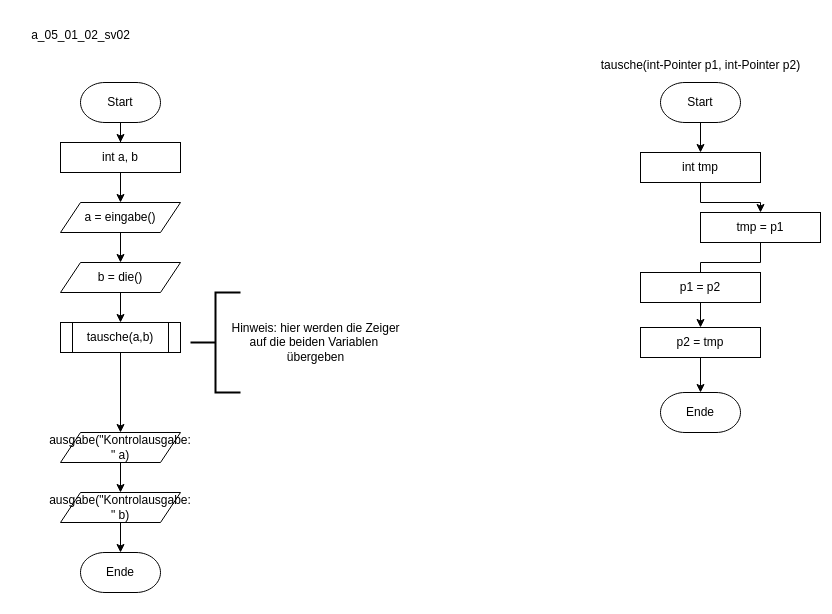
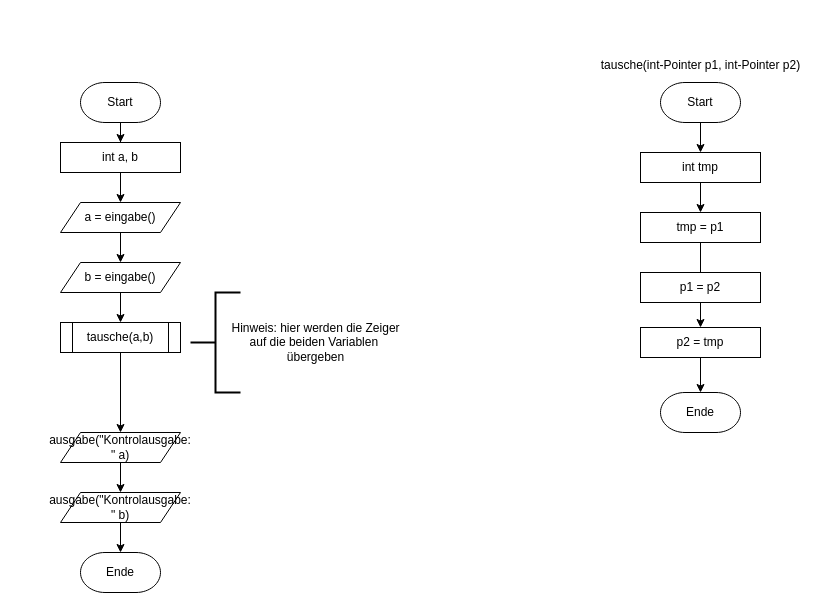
node "a_05_01_02_sv02": removed
node "tmp = p1": moved (761, 228) -> (701, 228)
node "b = die()": label "b = die()" -> "b = eingabe()"
